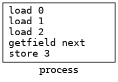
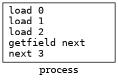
node "load 0 load 1 load 2 getfield next store 3": label "load 0 load 1 load 2 getfield next store 3" -> "load 0 load 1 load 2 getfield next next 3"
